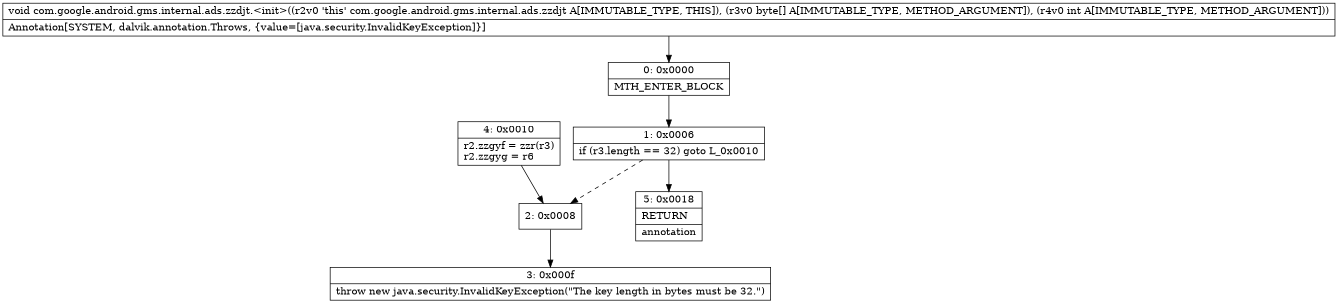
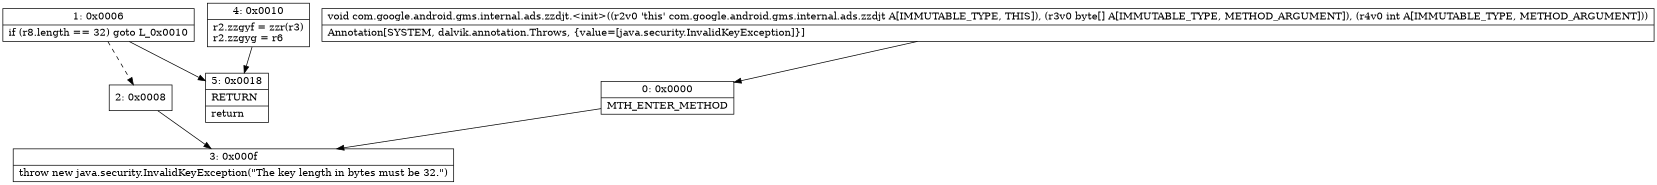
node "0: 0x0000": text "MTH_ENTER_BLOCK" -> "MTH_ENTER_METHOD"
edge "0: 0x0000" -> "1: 0x0006": now "0: 0x0000" -> "3: 0x000f"
node "1: 0x0006": text "if (r3.length == 32) goto L_0x0010" -> "if (r8.length == 32) goto L_0x0010"
edge "4: 0x0010" -> "2: 0x0008": now "4: 0x0010" -> "5: 0x0018"
node "5: 0x0018": text "annotation" -> "return"
